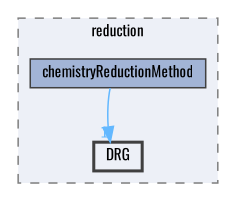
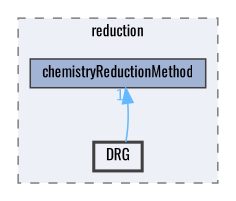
edge "chemistryReductionMethod" -> "DRG": reversed
